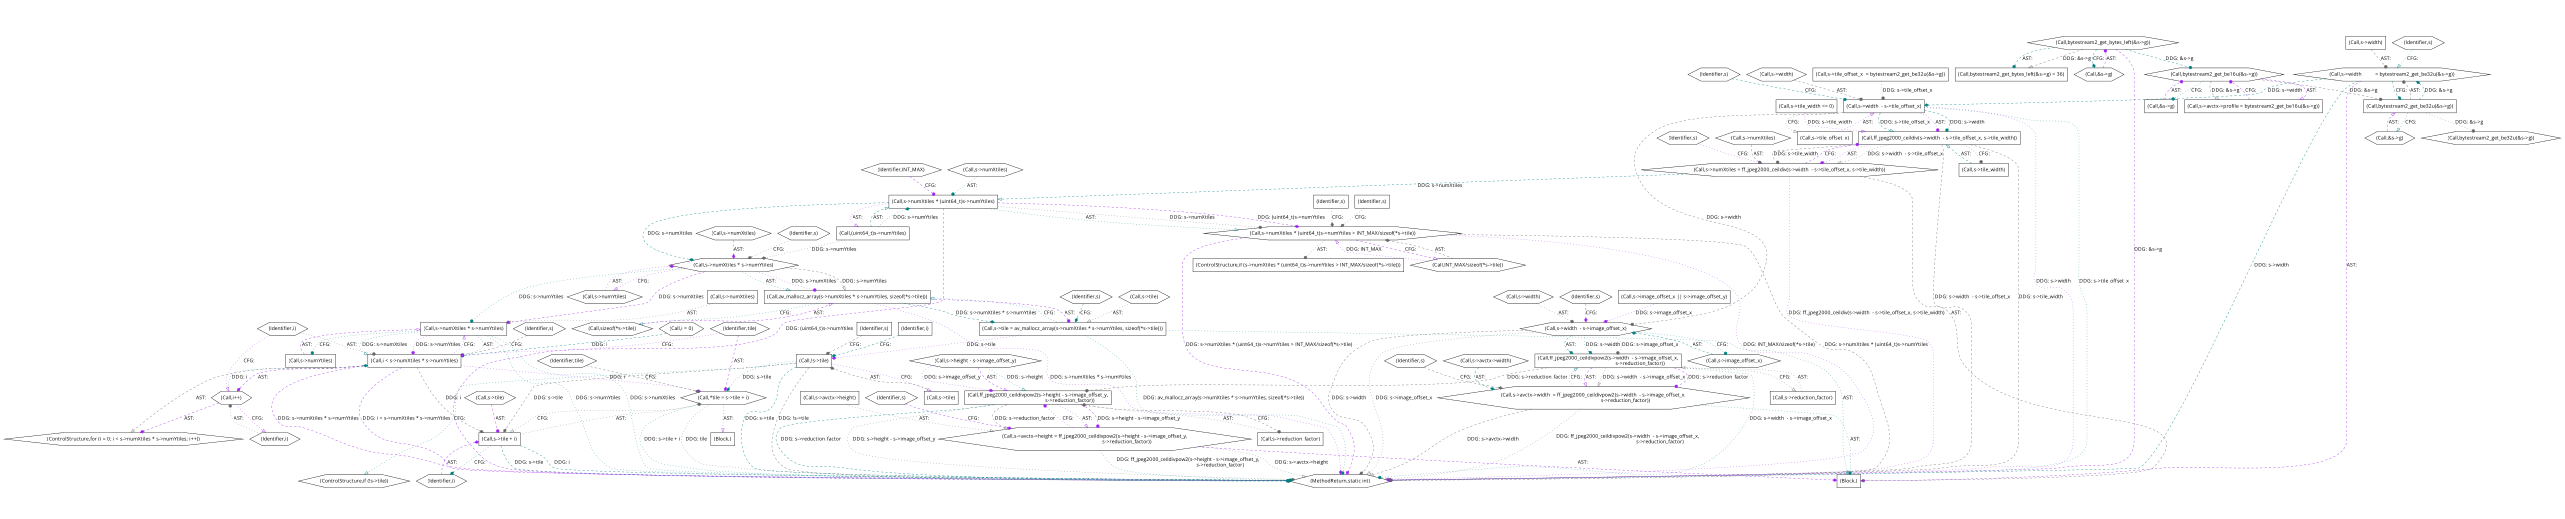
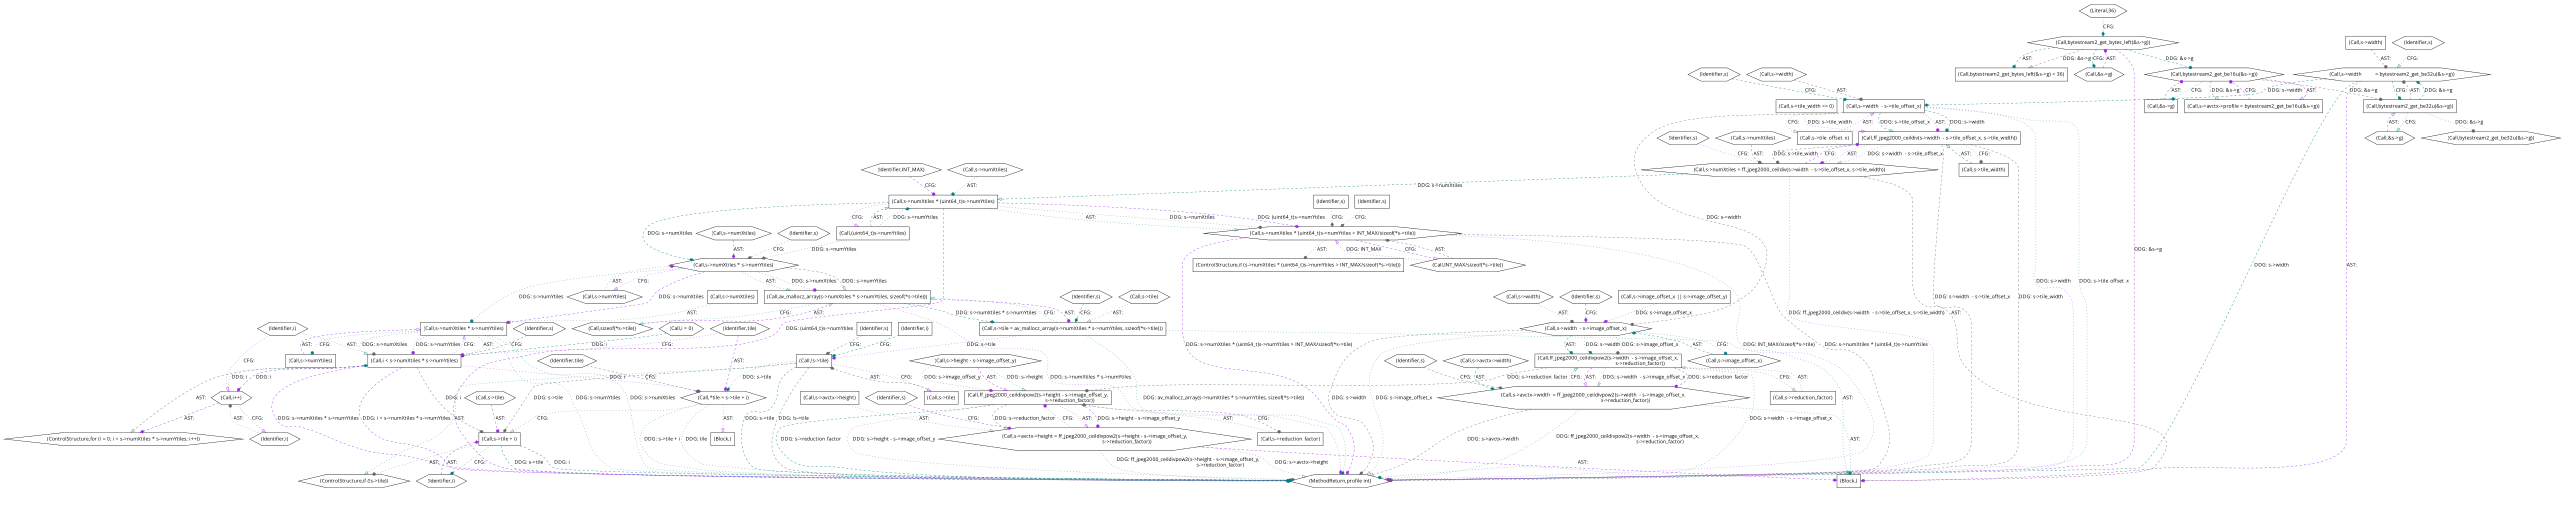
node "(Literal,36)": added
node "(Call,s->tile_offset_x  = bytestream2_get_be32u(&s->g))": removed
edge "(Call,s->numXtiles * (uint64_t)s->numYtiles)" -> "(Call,(uint64_t)s->numYtiles)": label "AST: " -> "CFG: "
edge "(Call,i < s->numXtiles * s->numYtiles)" -> "(Call,i++)": label "AST: " -> "DDG: i"
edge "(Call,s->tile + i)" -> "(Call,*tile = s->tile + i)": now "(Call,s->tile + i)" -> "(ControlStructure,if (!s->tile))"
edge "(Call,!s->tile)" -> "(ControlStructure,if (!s->tile))": label "CFG: " -> "AST: "
node "(MethodReturn,static int)": label "(MethodReturn,static int)" -> "(MethodReturn,profile int)"
